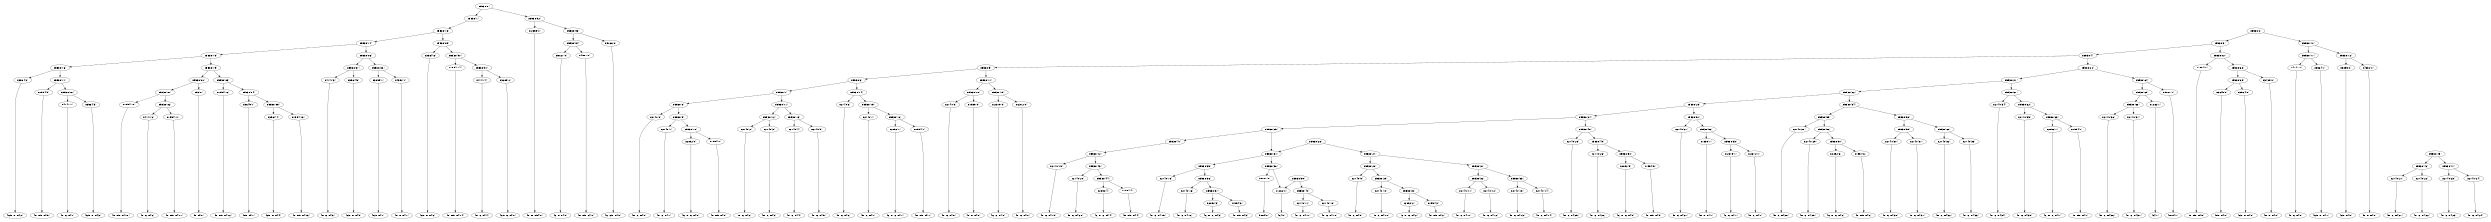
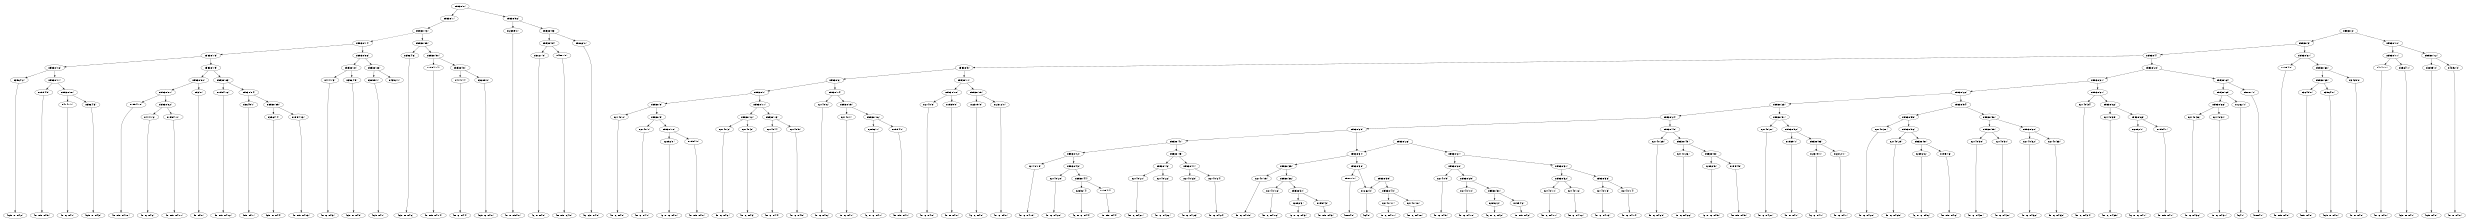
edge "L5538(41)" -> "L5538(45)": added
node "[D  A  B](1)": removed
